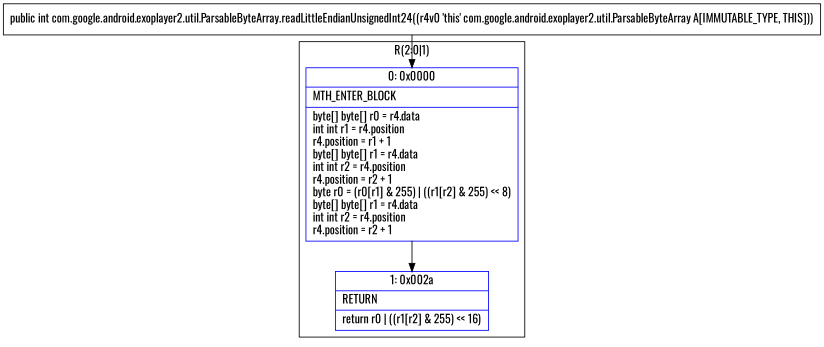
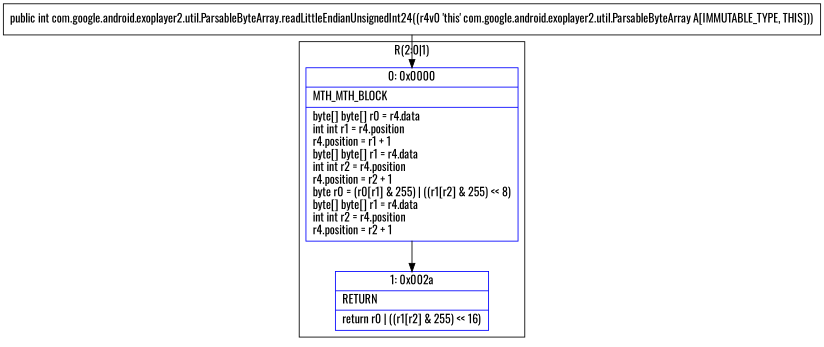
node "0: 0x0000": text "MTH_ENTER_BLOCK" -> "MTH_MTH_BLOCK"
